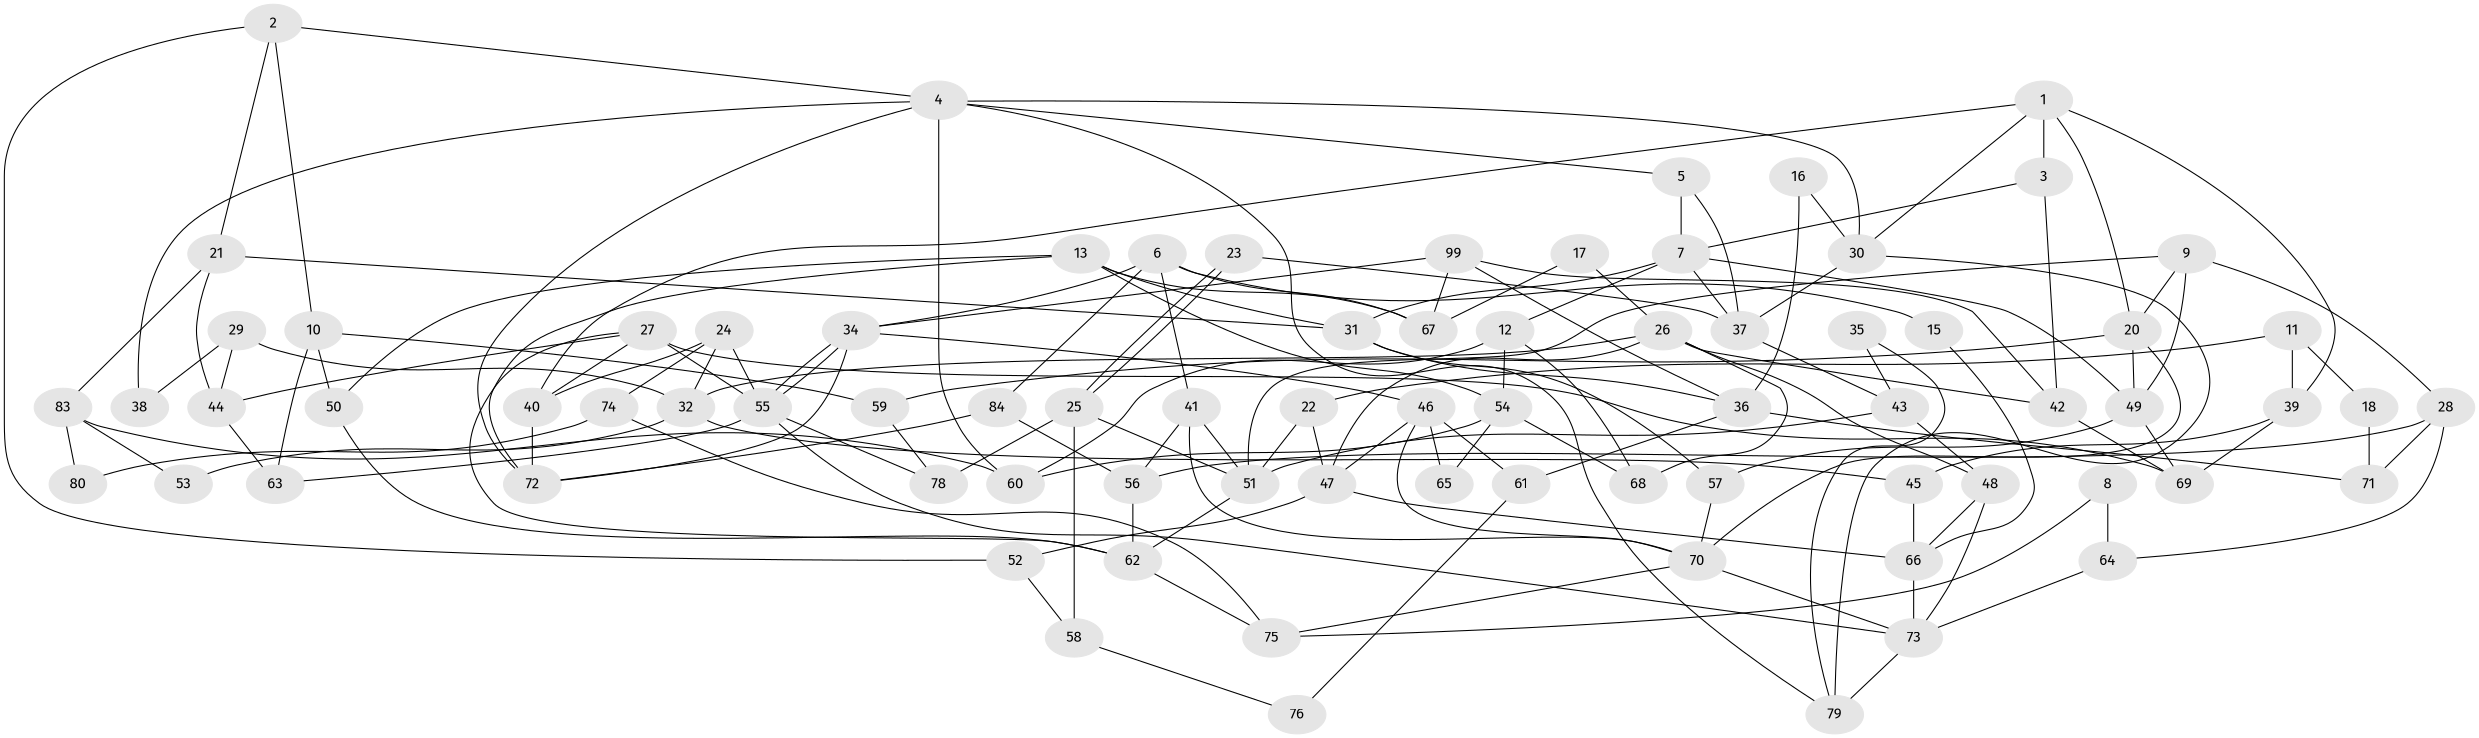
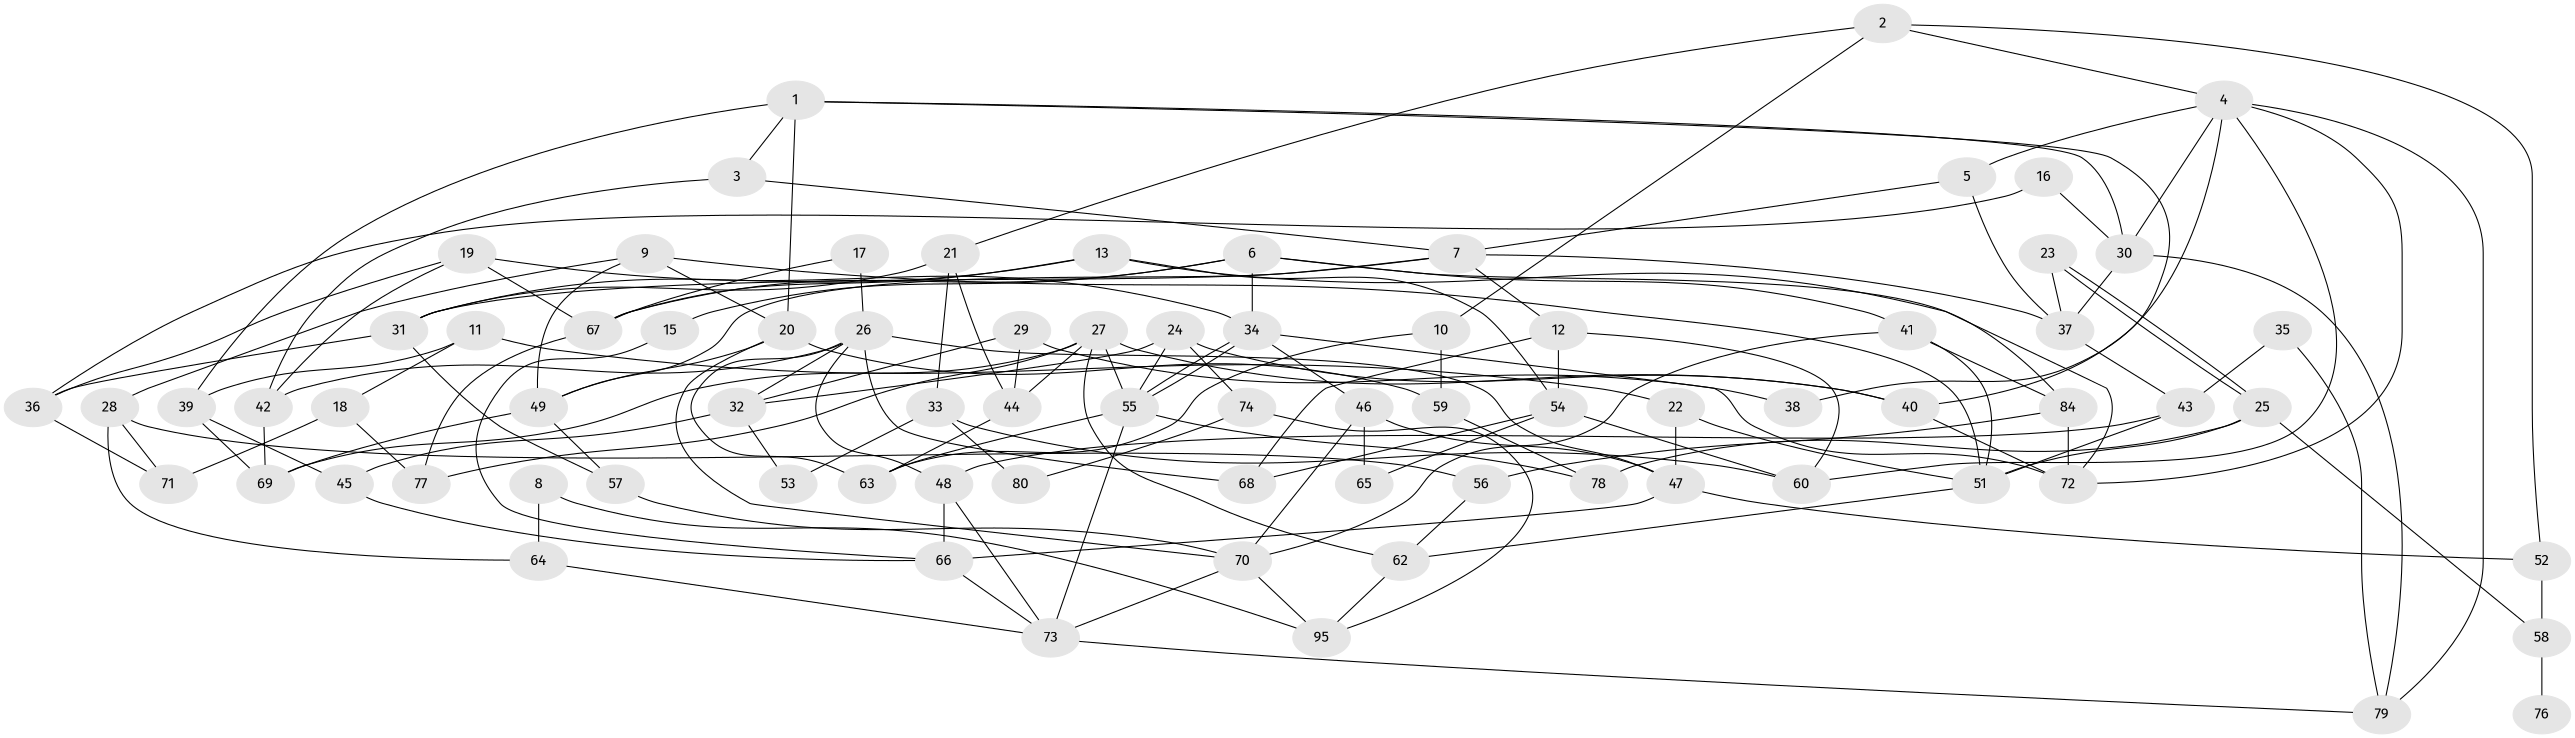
node "99": label "99" -> "19"
node "83": label "83" -> "33"
node "50": removed
edge "26" -- "63": added
edge "41" -- "56": now "41" -- "84"
node "77": added
node "61": removed
node "75": label "75" -> "95"
